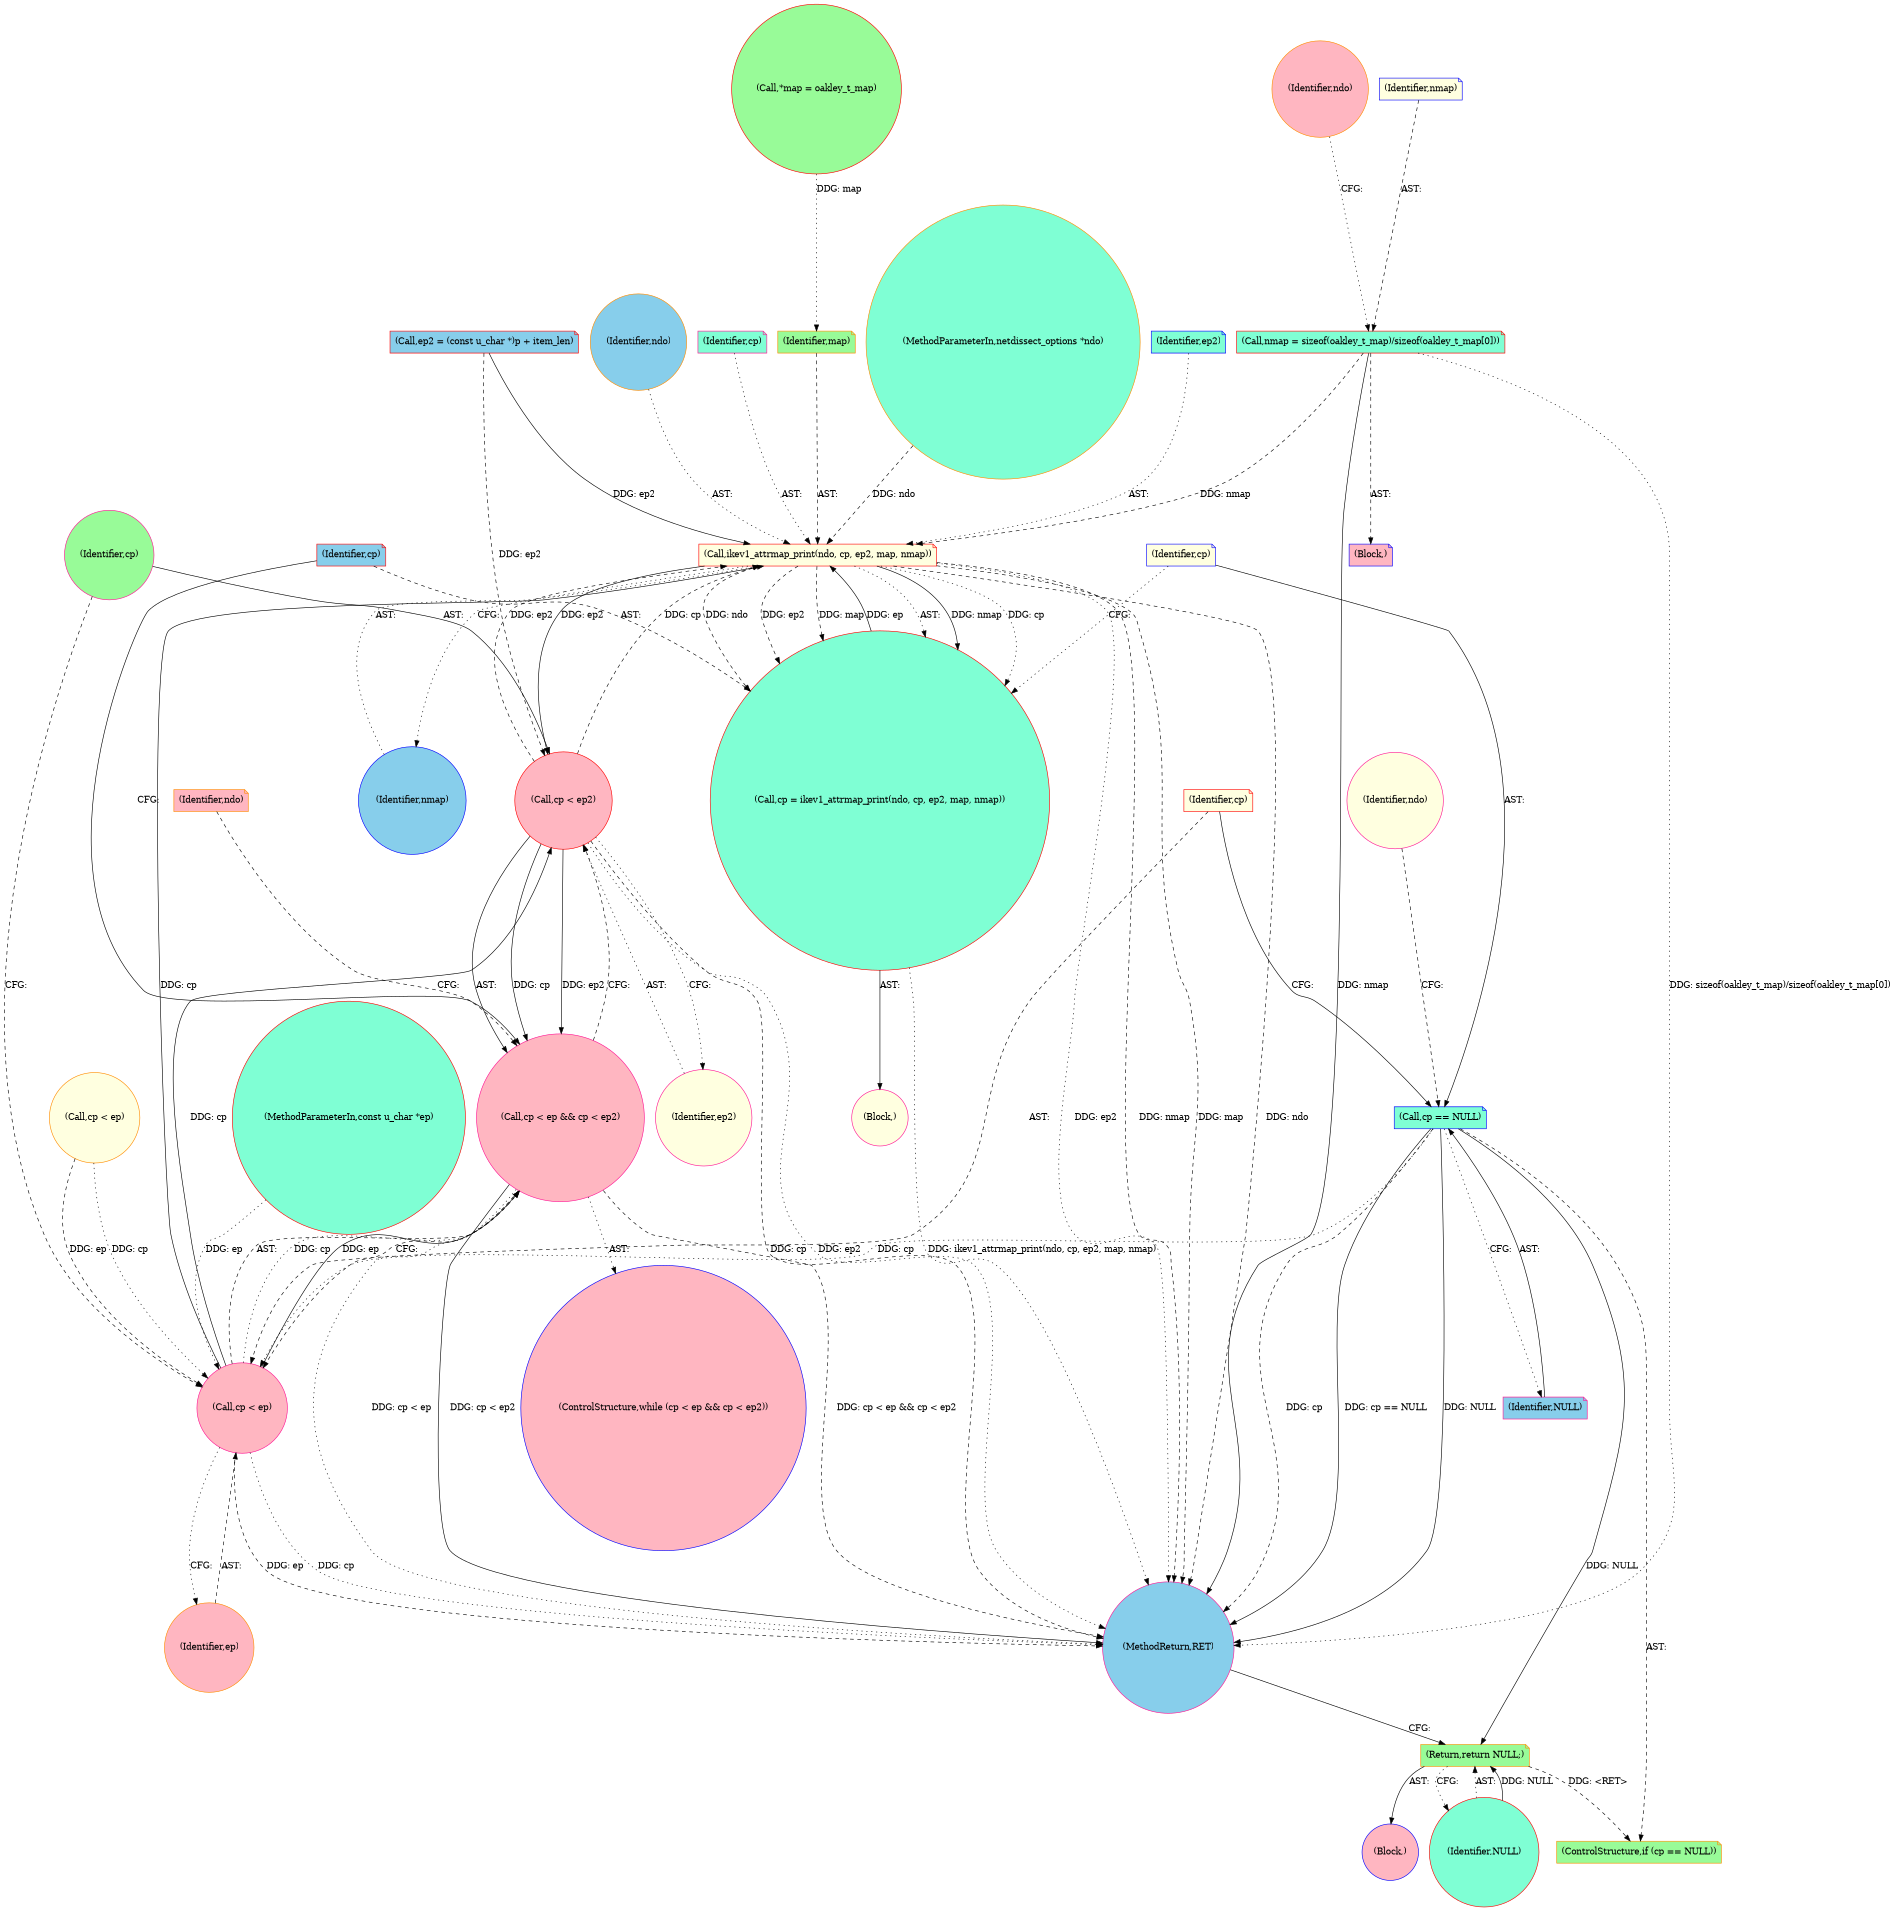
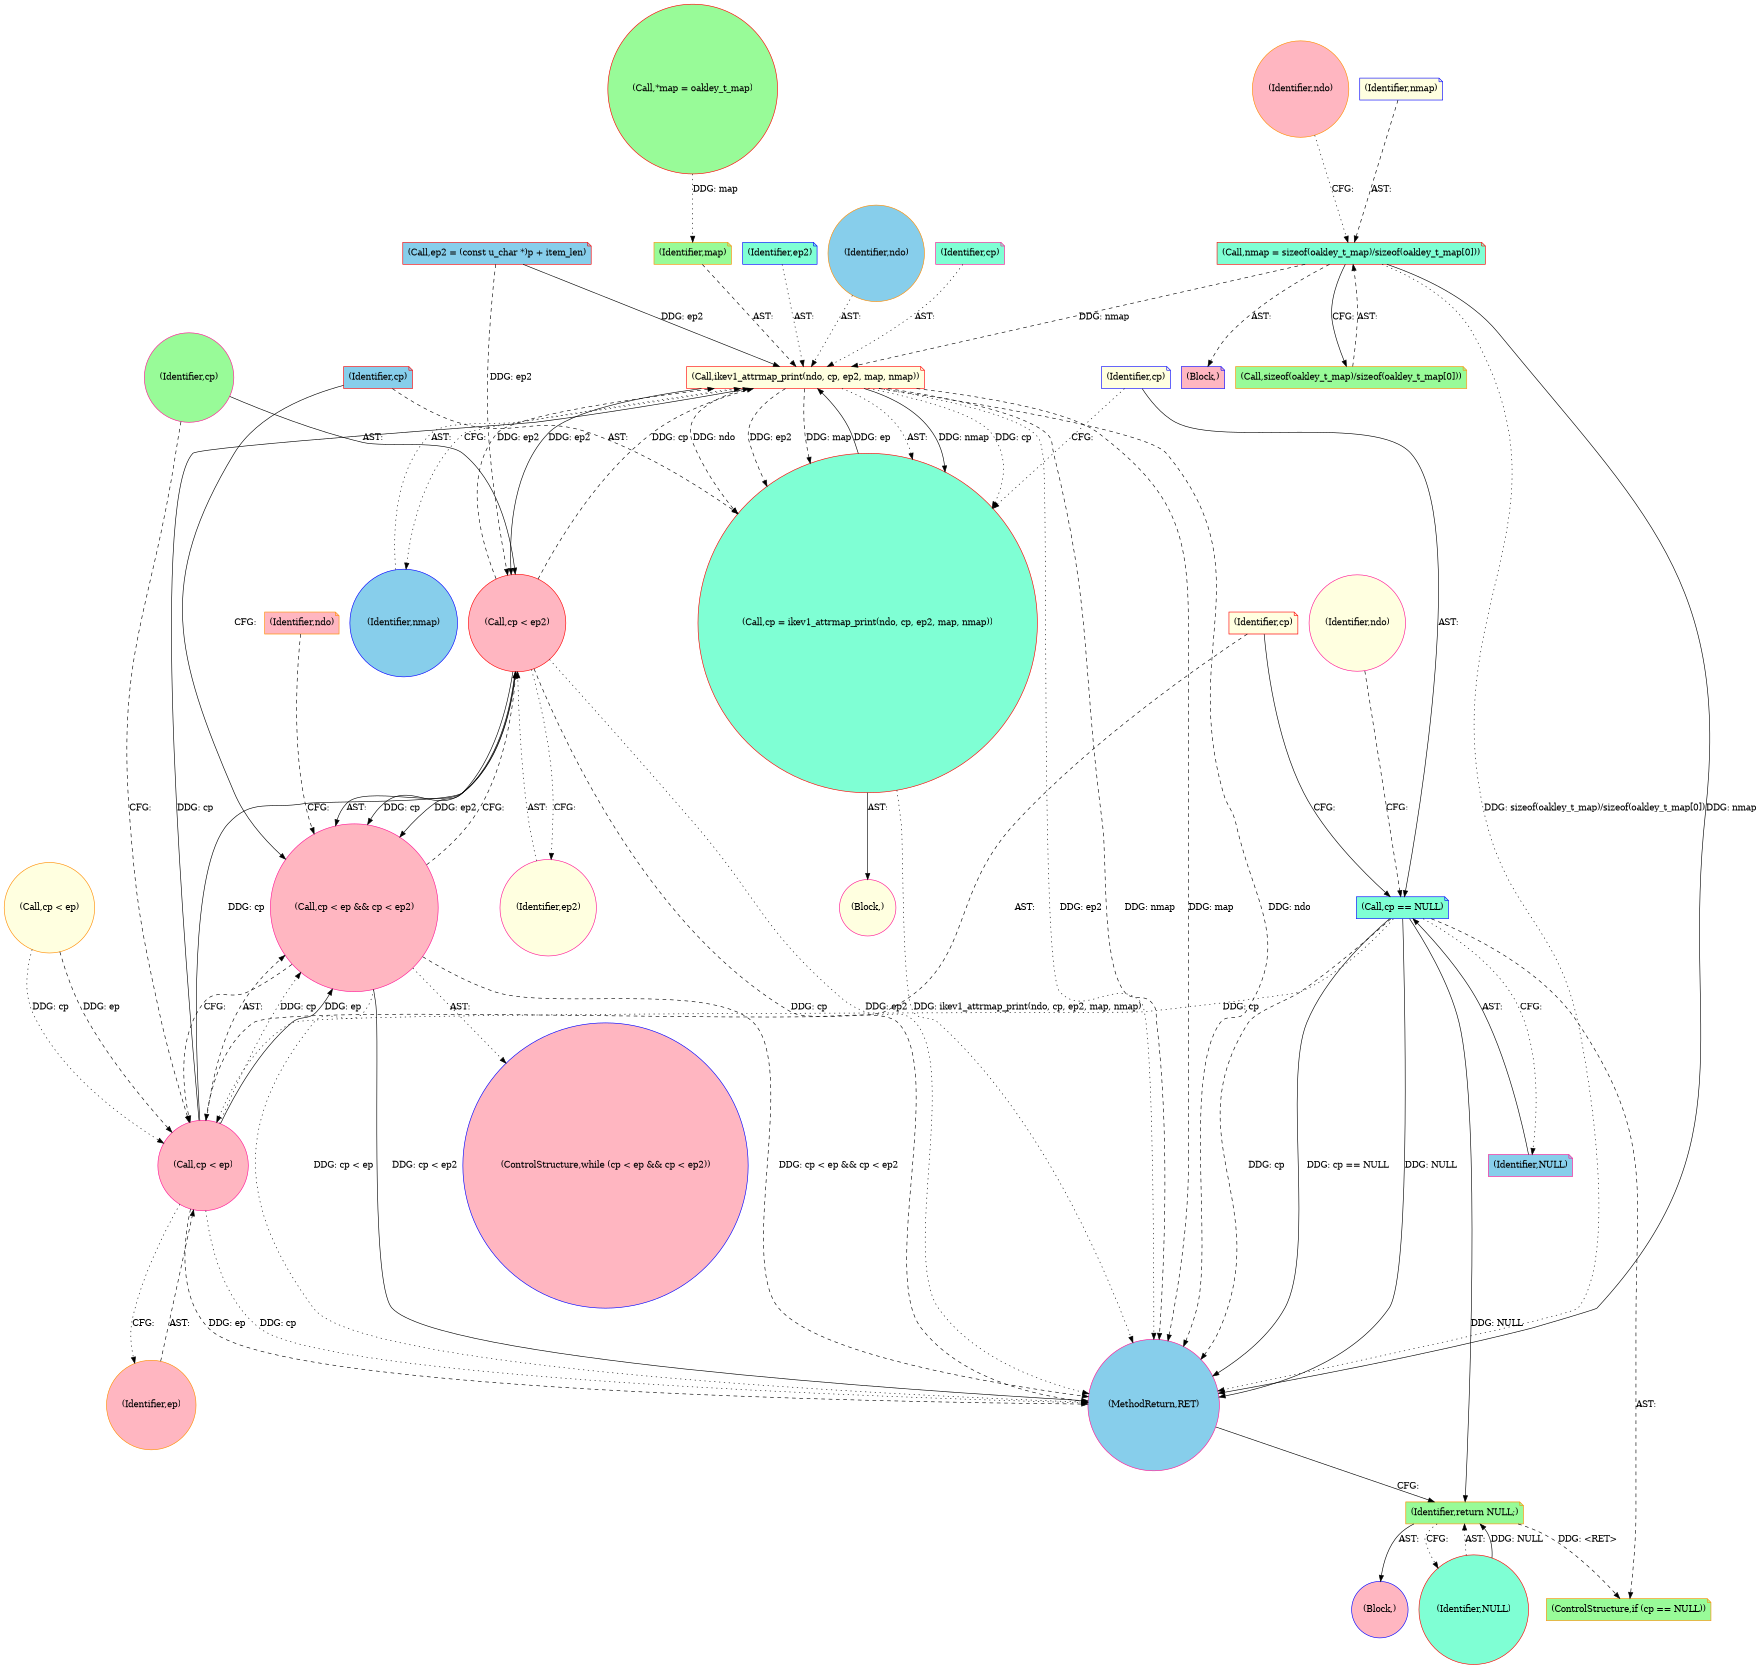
node "(MethodParameterIn,netdissect_options *ndo)": removed
node "(Call,sizeof(oakley_t_map)/sizeof(oakley_t_map[0]))": added
node "(MethodParameterIn,const u_char *ep)": removed
node "(Return,return NULL;)": label "(Return,return NULL;)" -> "(Identifier,return NULL;)"
